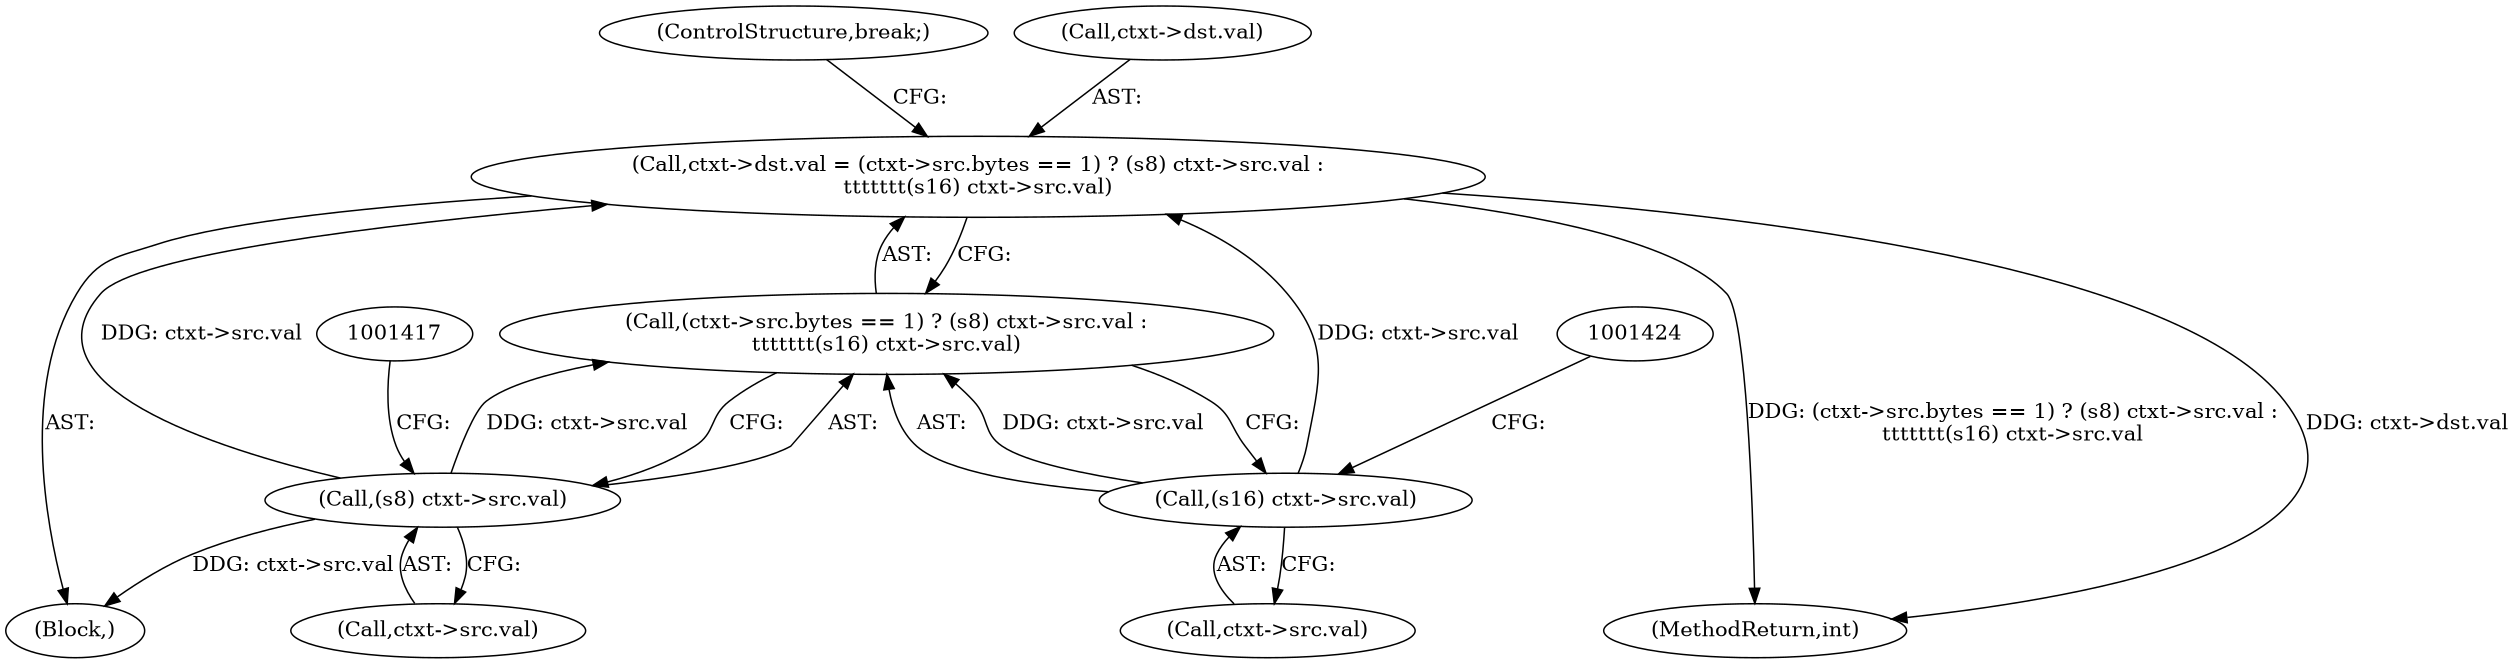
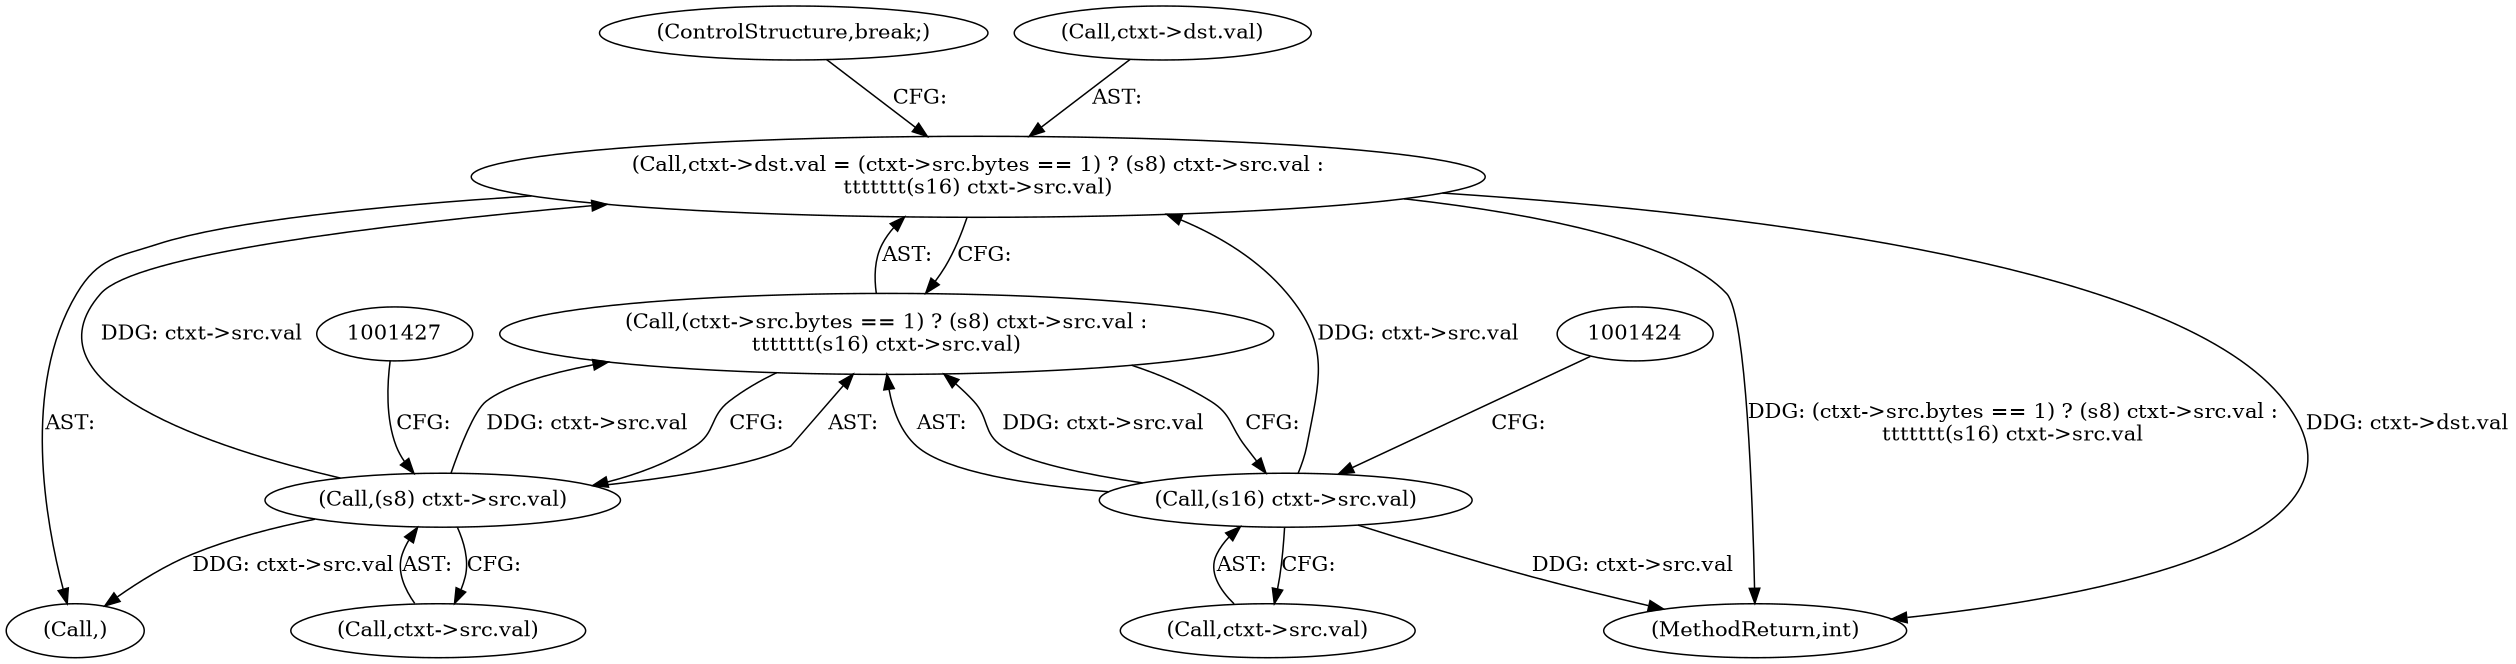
node "1001417": label "1001417" -> "1001427"
edge "(Call,(s16) ctxt->src.val)" -> "(MethodReturn,int)": added, label "DDG: ctxt->src.val"
node "(Block,)": label "(Block,)" -> "(Call,)"
